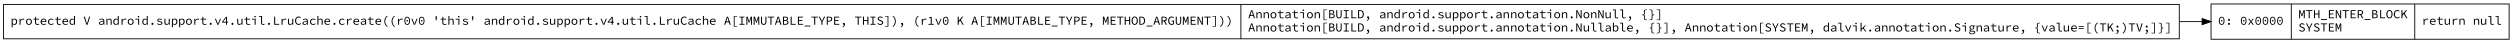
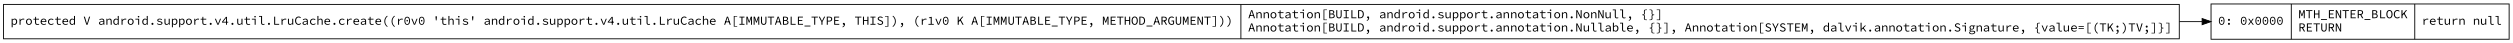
node "0: 0x0000": text "SYSTEM" -> "RETURN"
